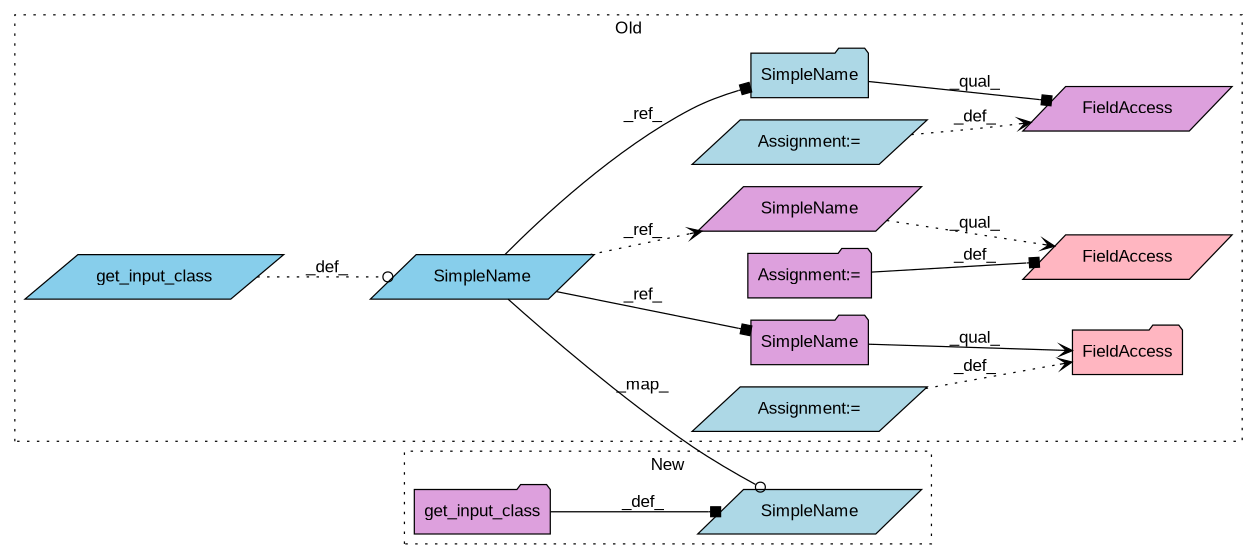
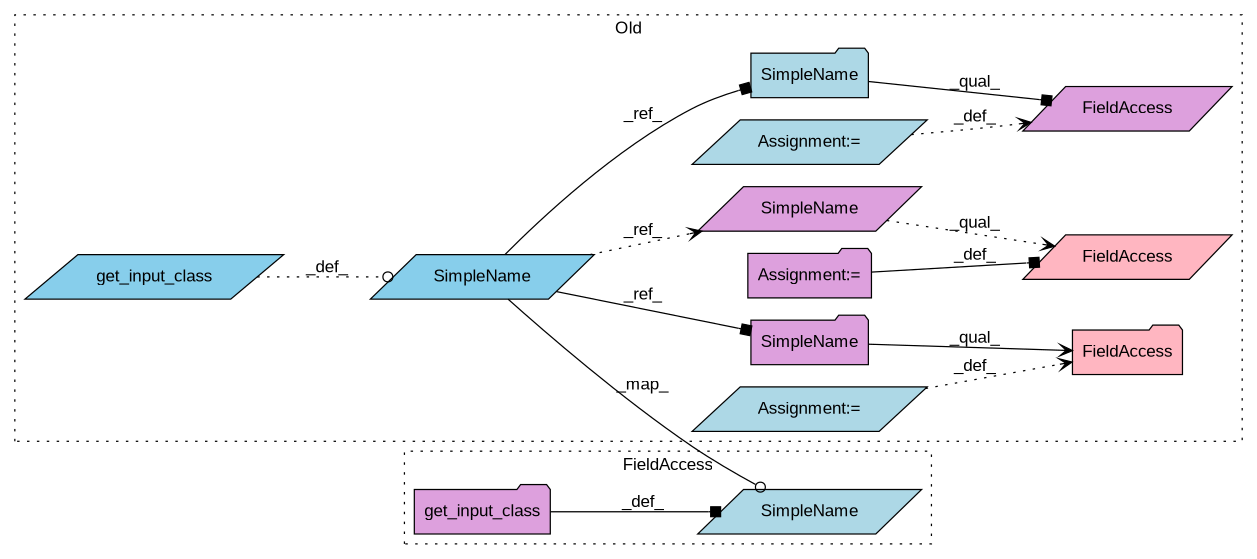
cluster "New": label "New" -> "FieldAccess"
